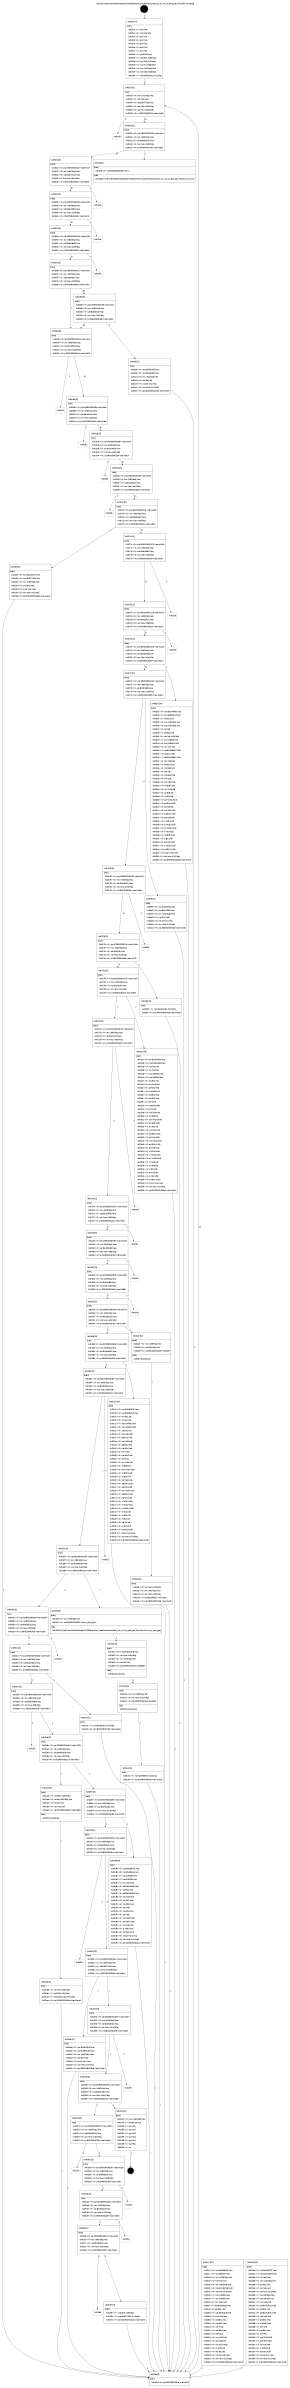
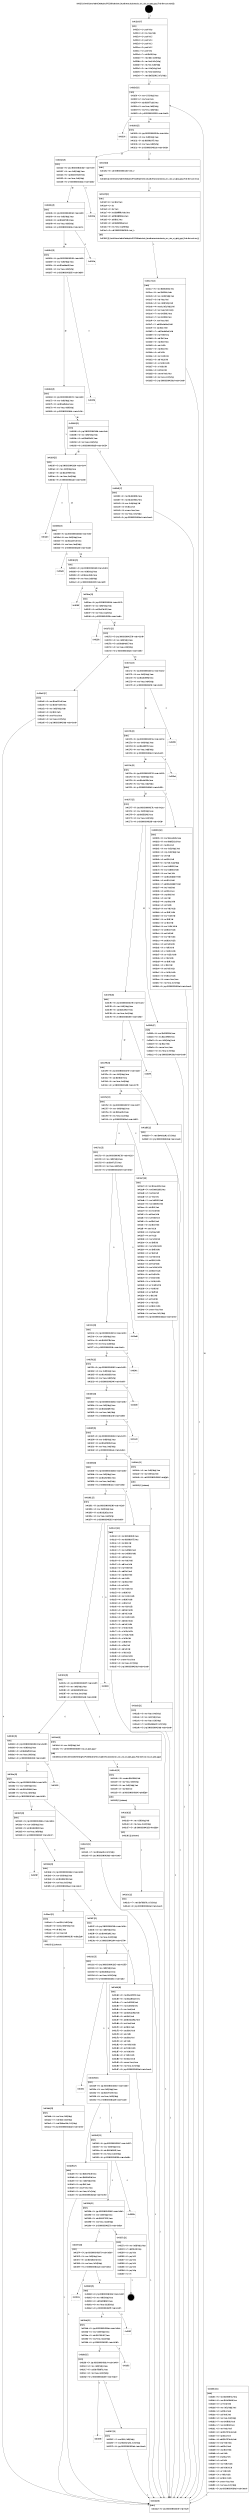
node "0x401c9f [40]": added
